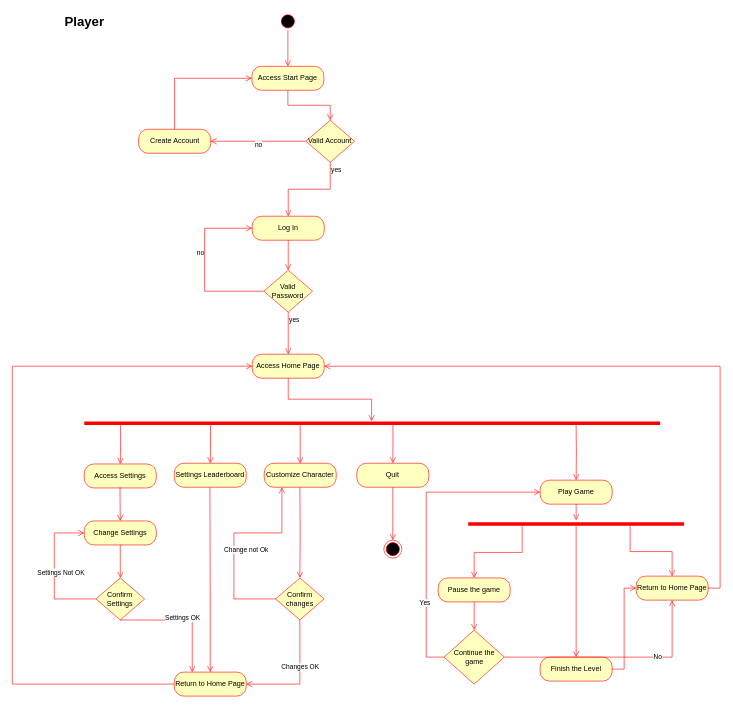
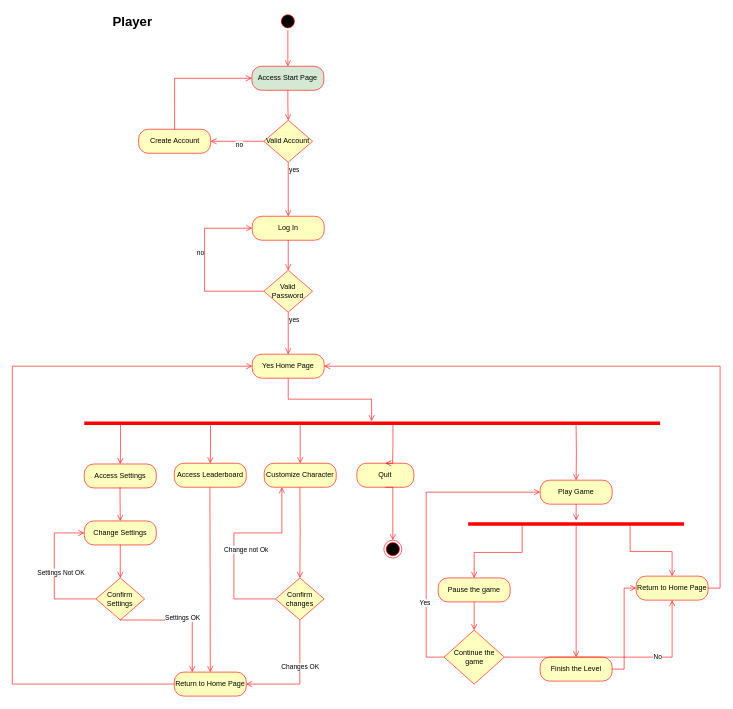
node "Player": moved (84, 23) -> (132, 23)
node "Access Start Page": fillcolor #ffffc0 -> #d5e8d4
node "Valid Account": moved (330, 141) -> (288, 141)
node "Access Home Page": label "Access Home Page" -> "Yes Home Page"
node "Quit": size 72x24 -> 57x24
node "Settings Leaderboard": label "Settings Leaderboard" -> "Access Leaderboard"
